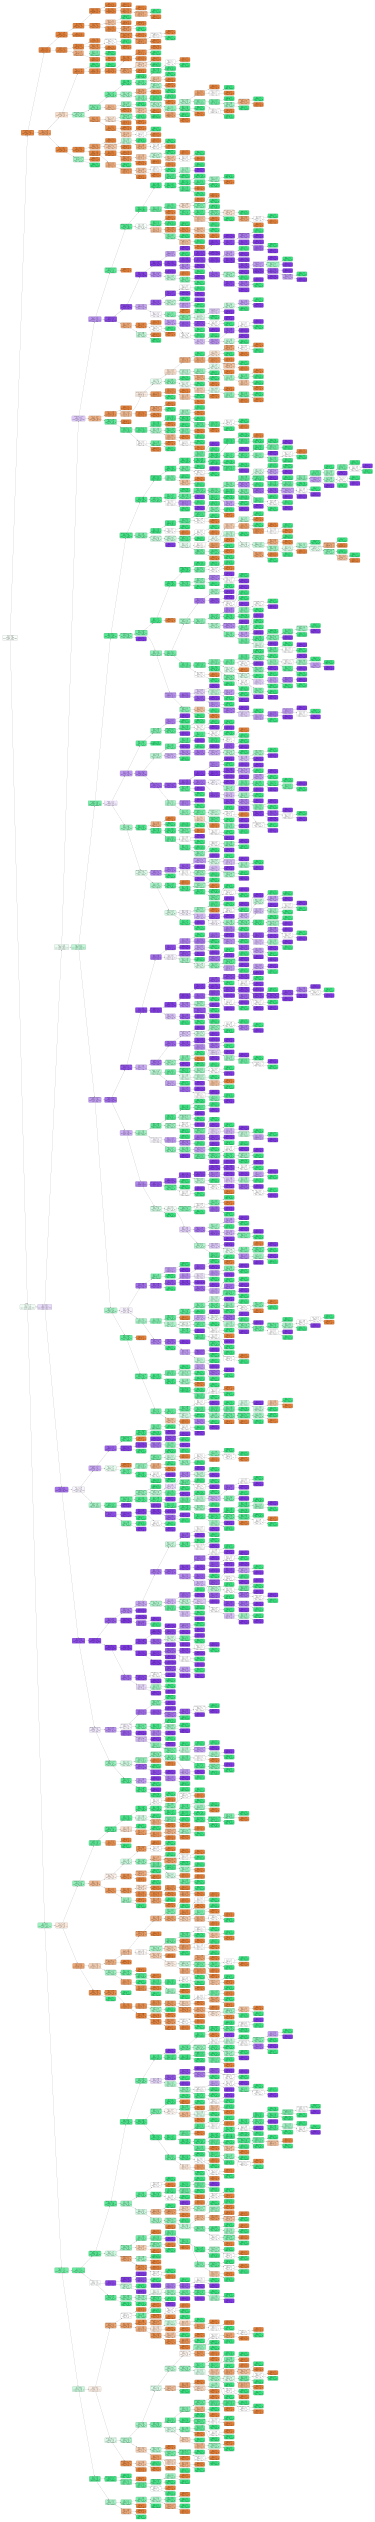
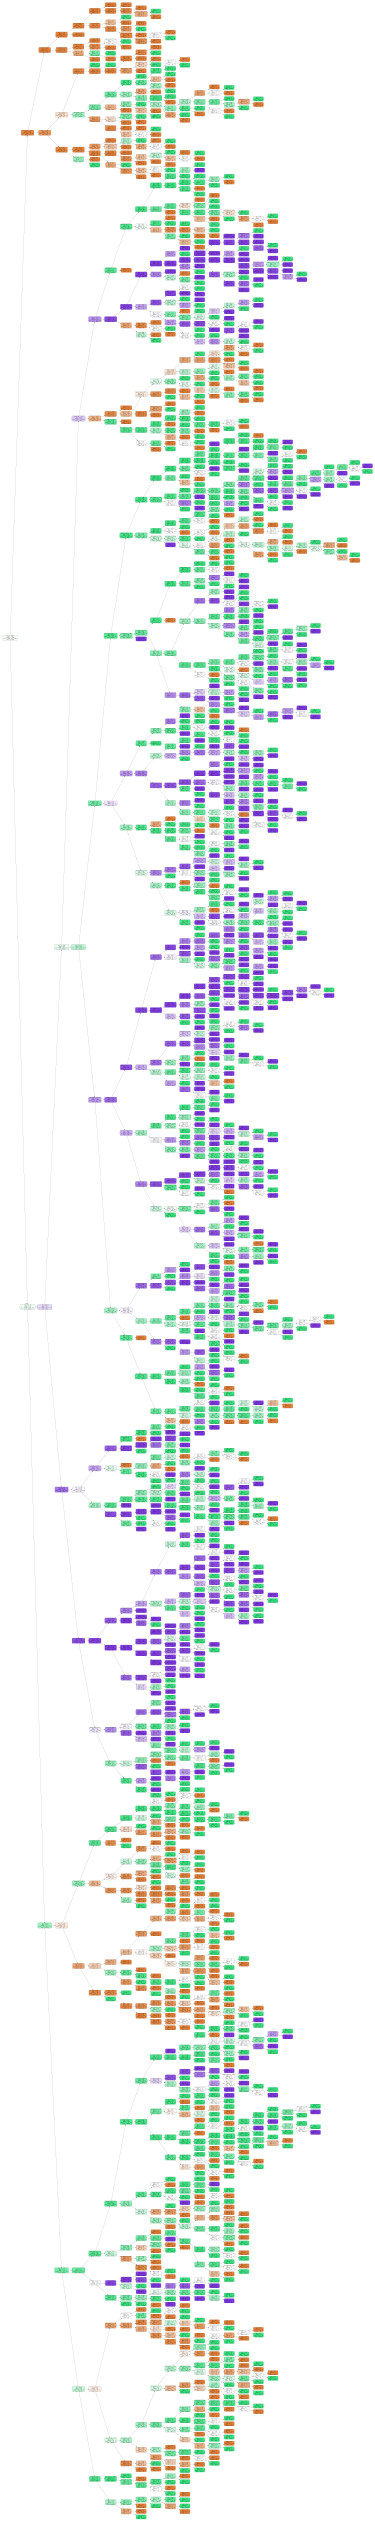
node "gini = 0.0 samples = 48 value = [48, 0, 0] class = low": added
